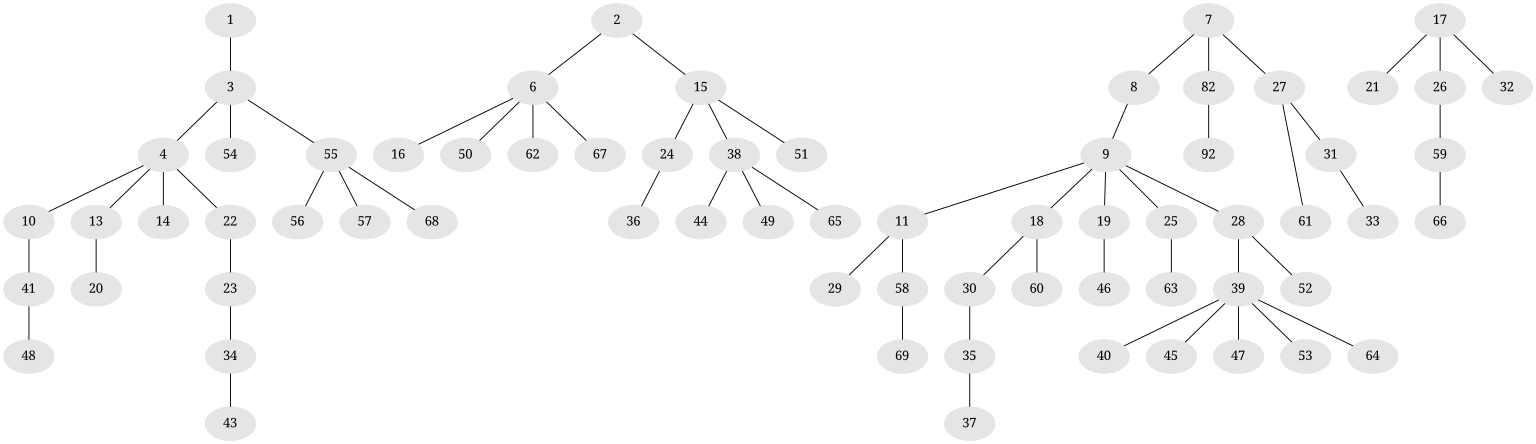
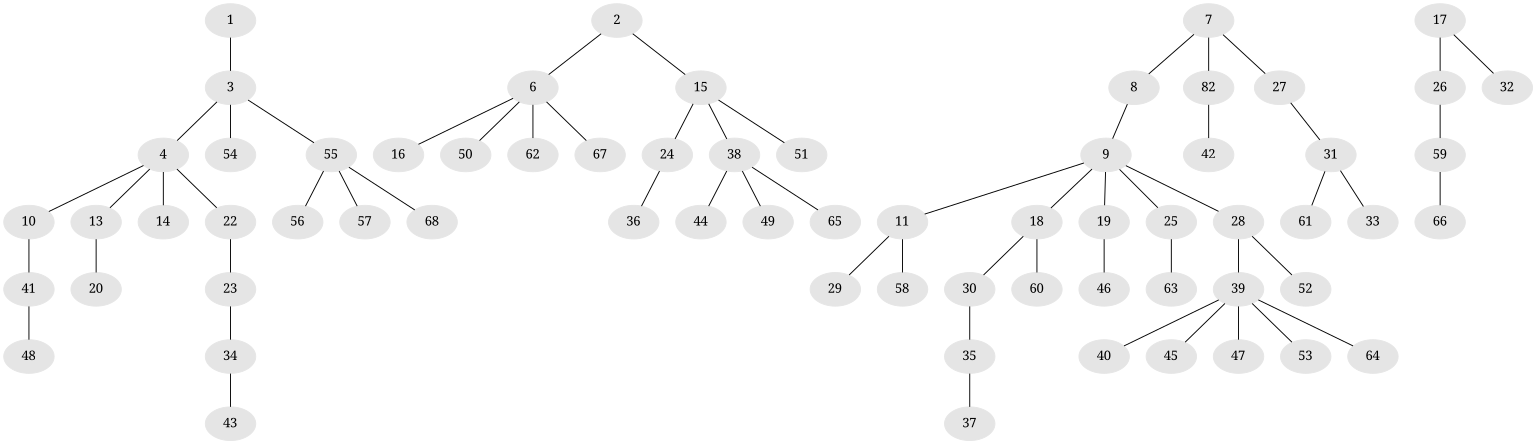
node "21": removed
node "92": label "92" -> "42"
edge "27" -- "61": now "31" -- "61"
node "69": removed
